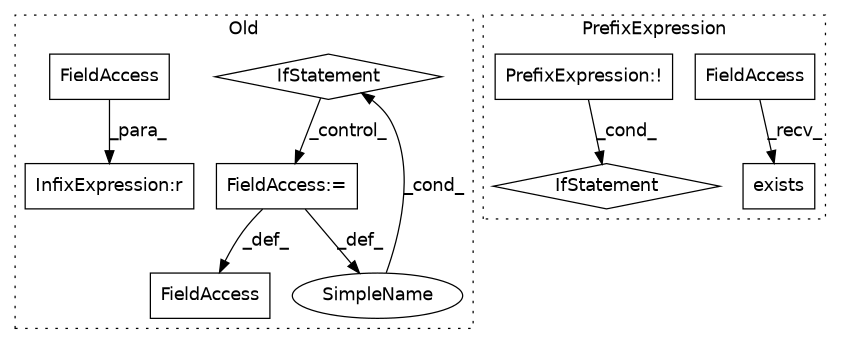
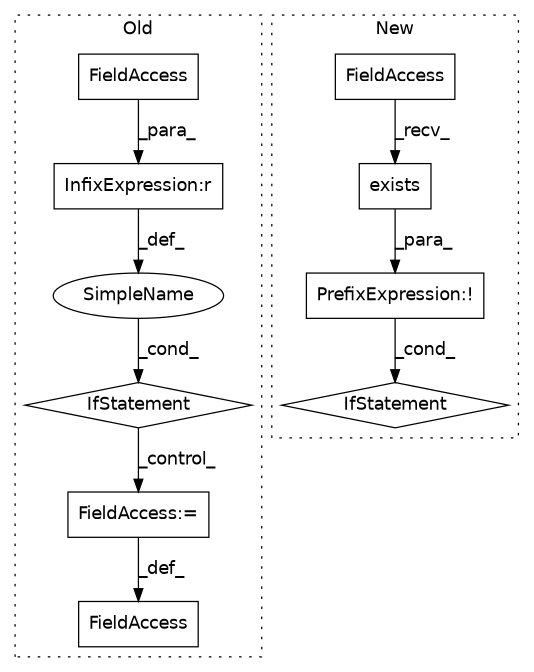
cluster "PrefixExpression": label "PrefixExpression" -> "New"
edge "exists" -> "PrefixExpression:!": added, label "_para_"
edge "FieldAccess:=" -> "SimpleName": now "InfixExpression:r" -> "SimpleName"
